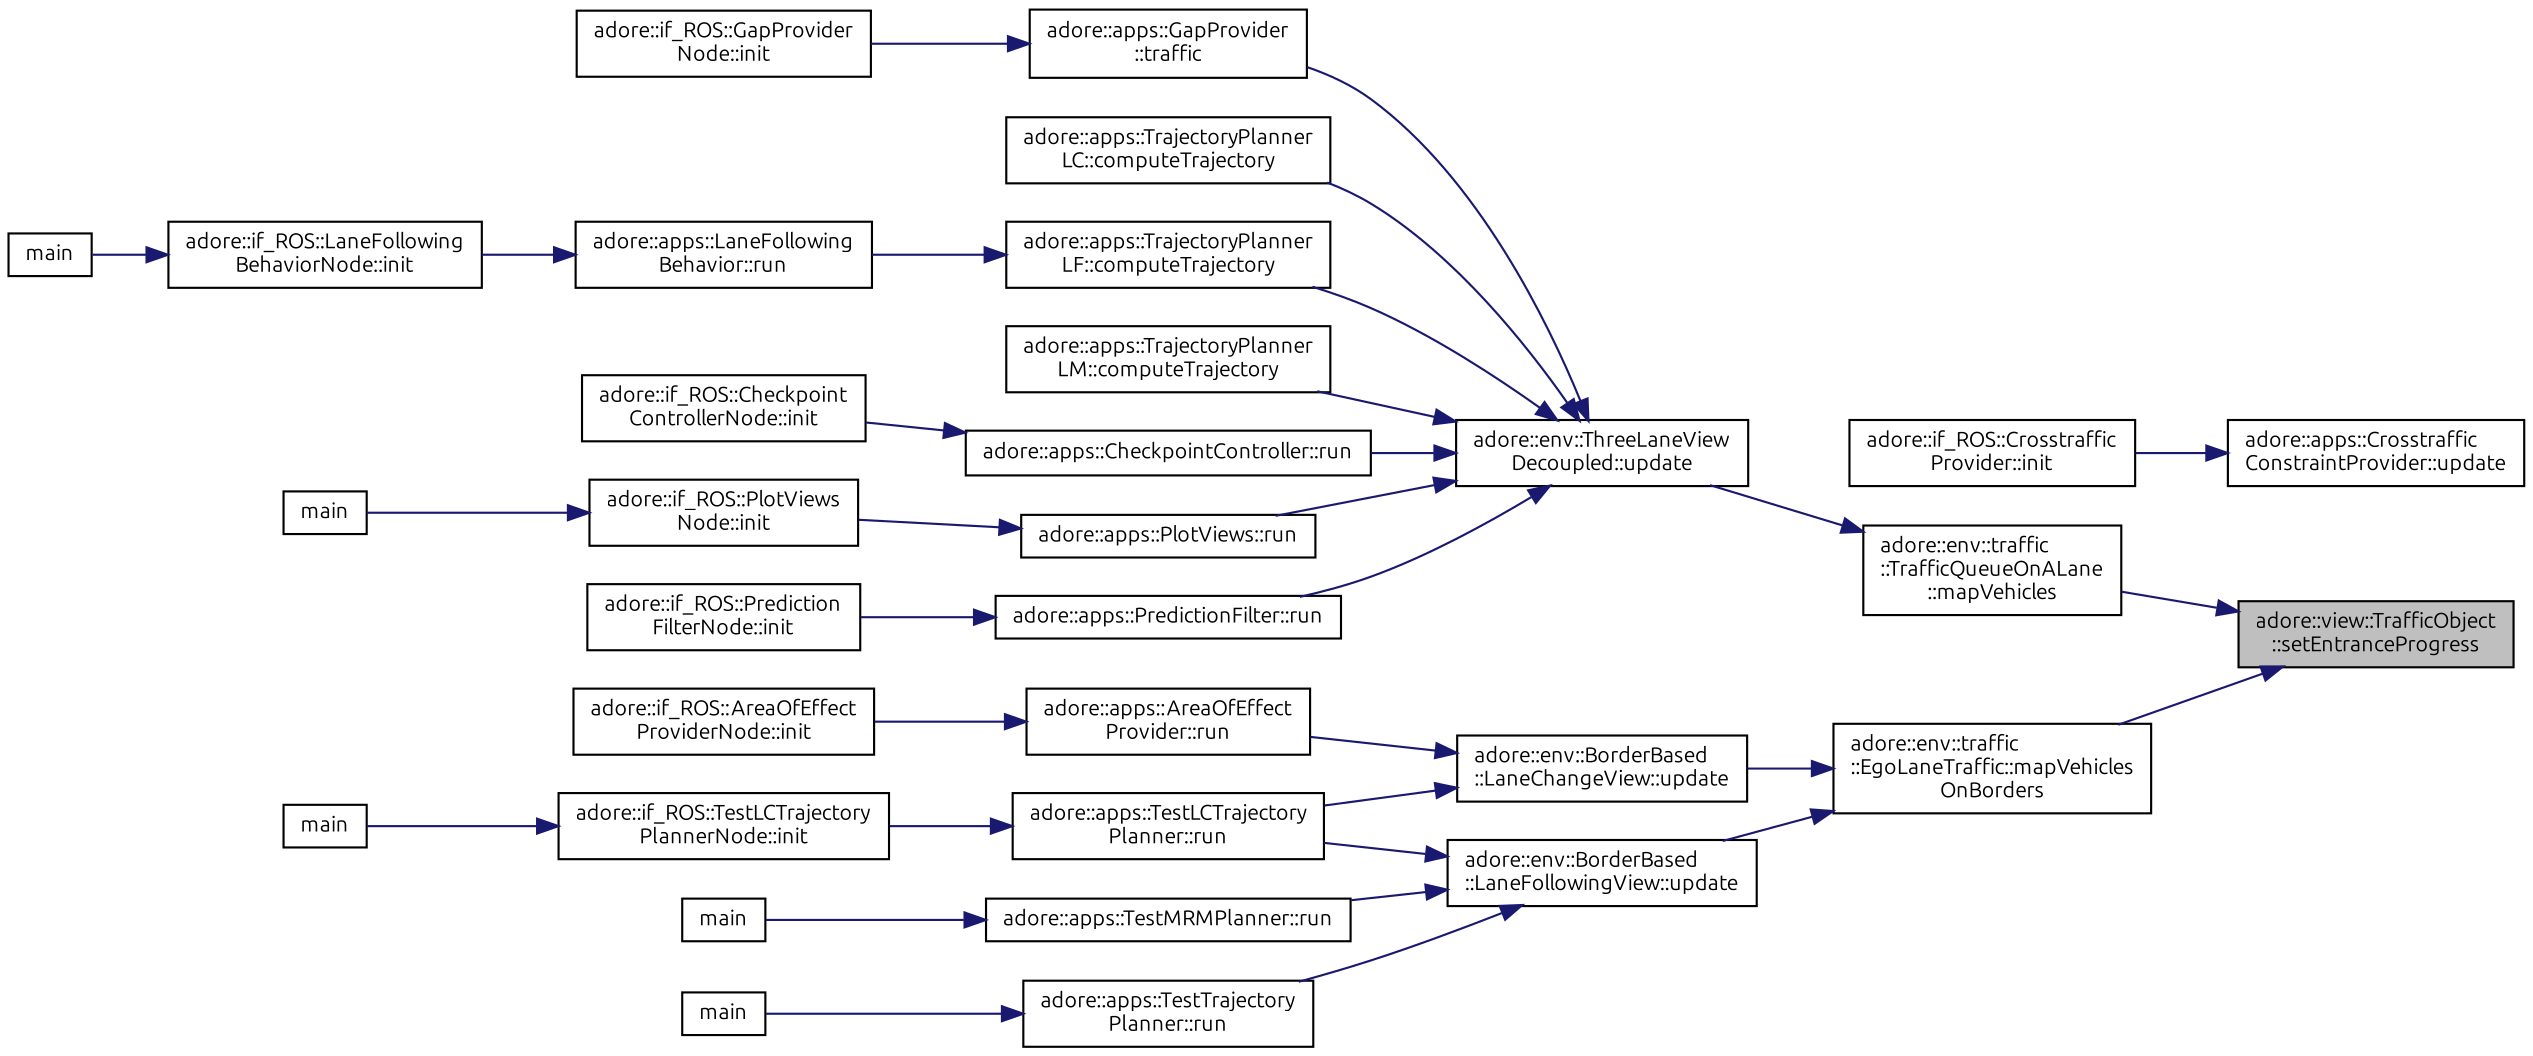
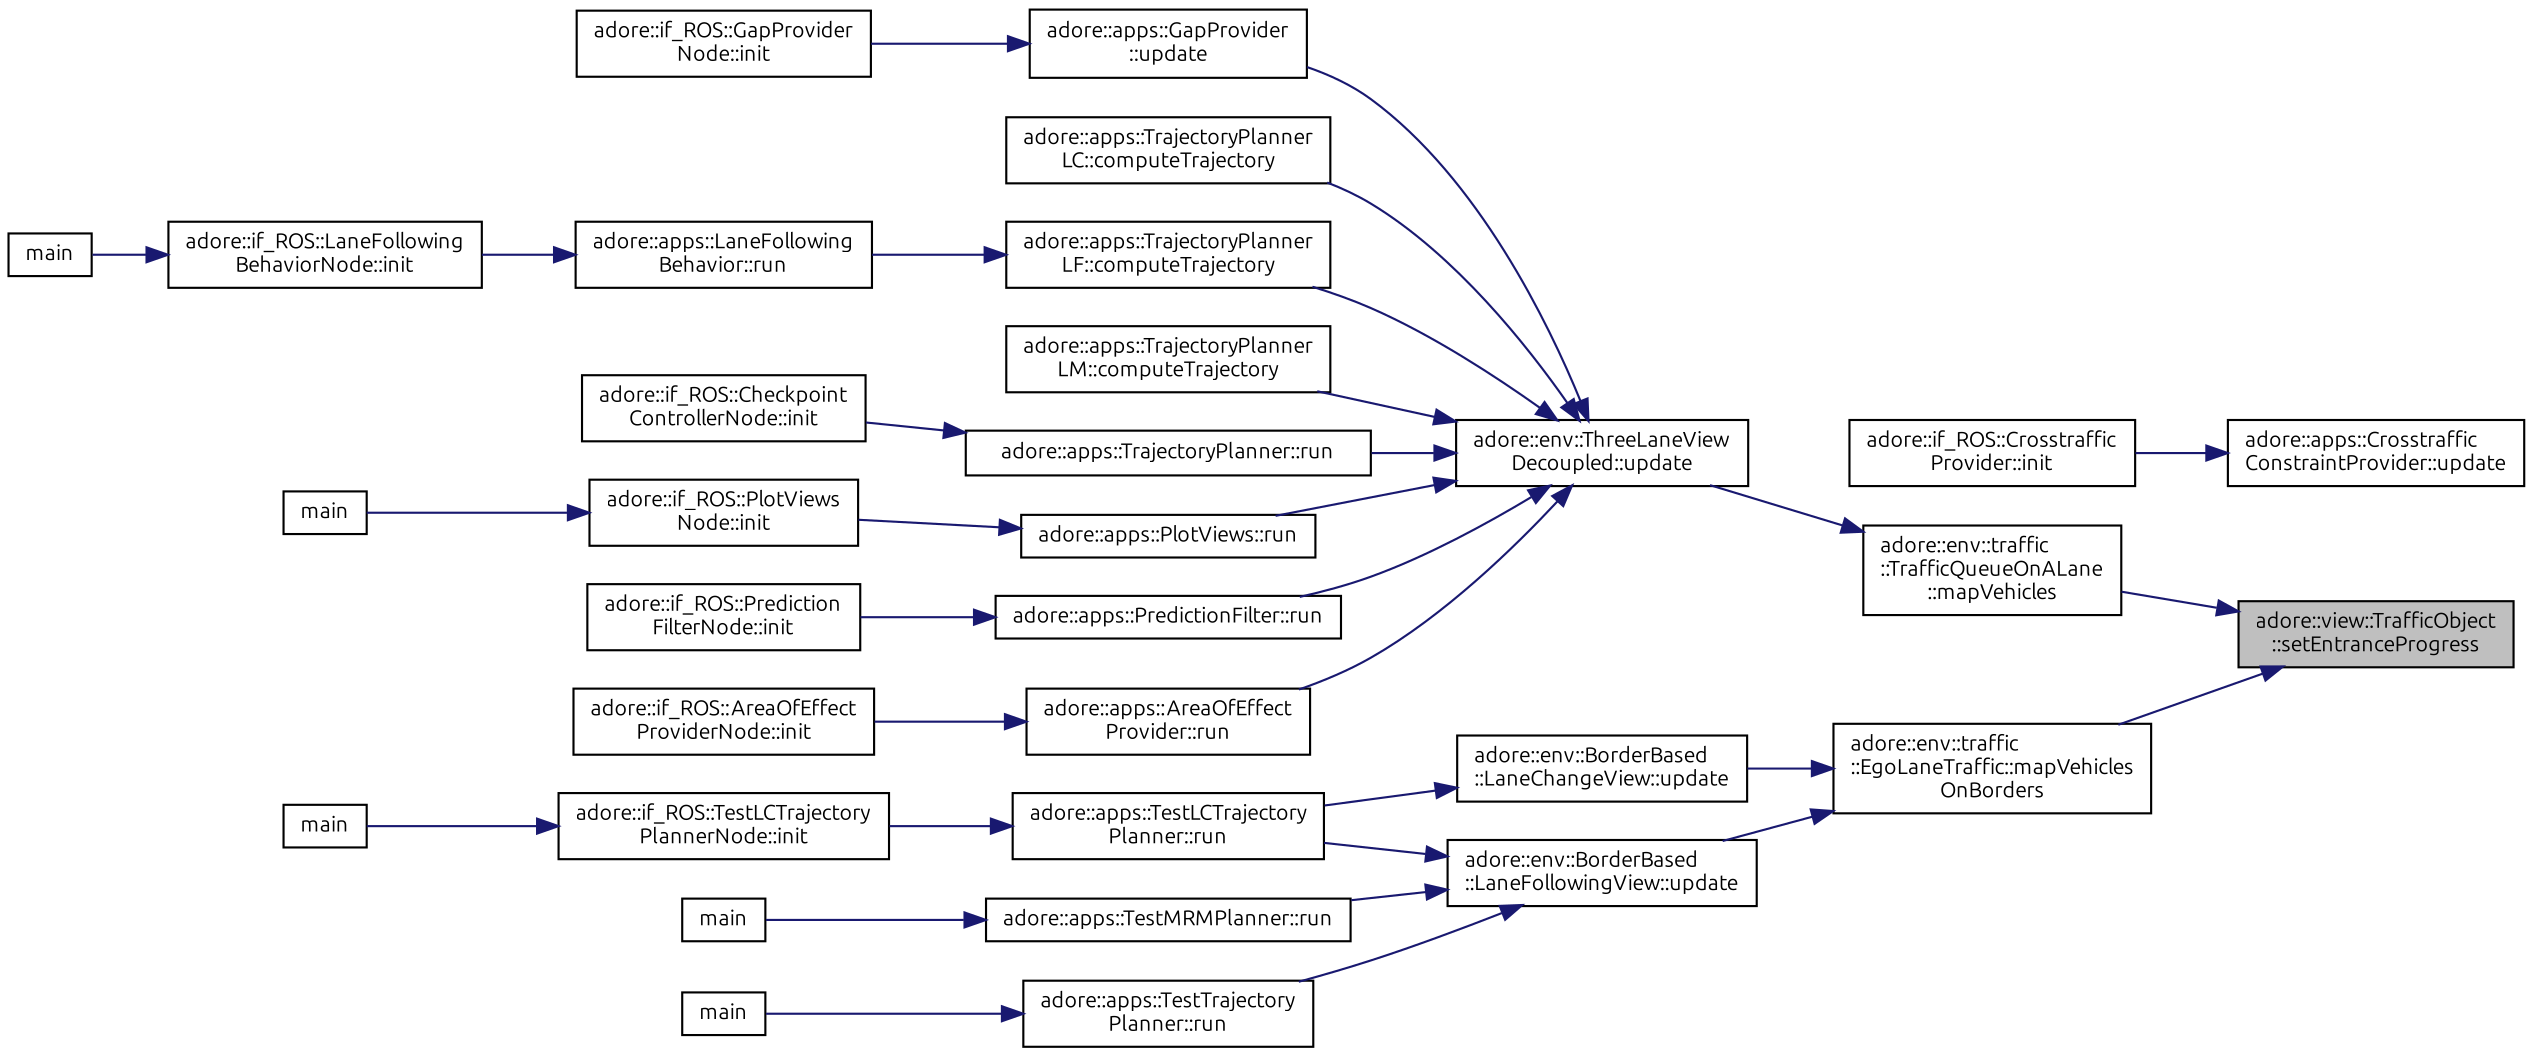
node "adore::apps::GapProvider ::traffic": label "adore::apps::GapProvider ::traffic" -> "adore::apps::GapProvider ::update"
node "adore::apps::CheckpointController::run": label "adore::apps::CheckpointController::run" -> "adore::apps::TrajectoryPlanner::run"
edge "adore::apps::AreaOfEffect Provider::run" -> "adore::env::BorderBased ::LaneChangeView::update": now "adore::apps::AreaOfEffect Provider::run" -> "adore::env::ThreeLaneView Decoupled::update"
